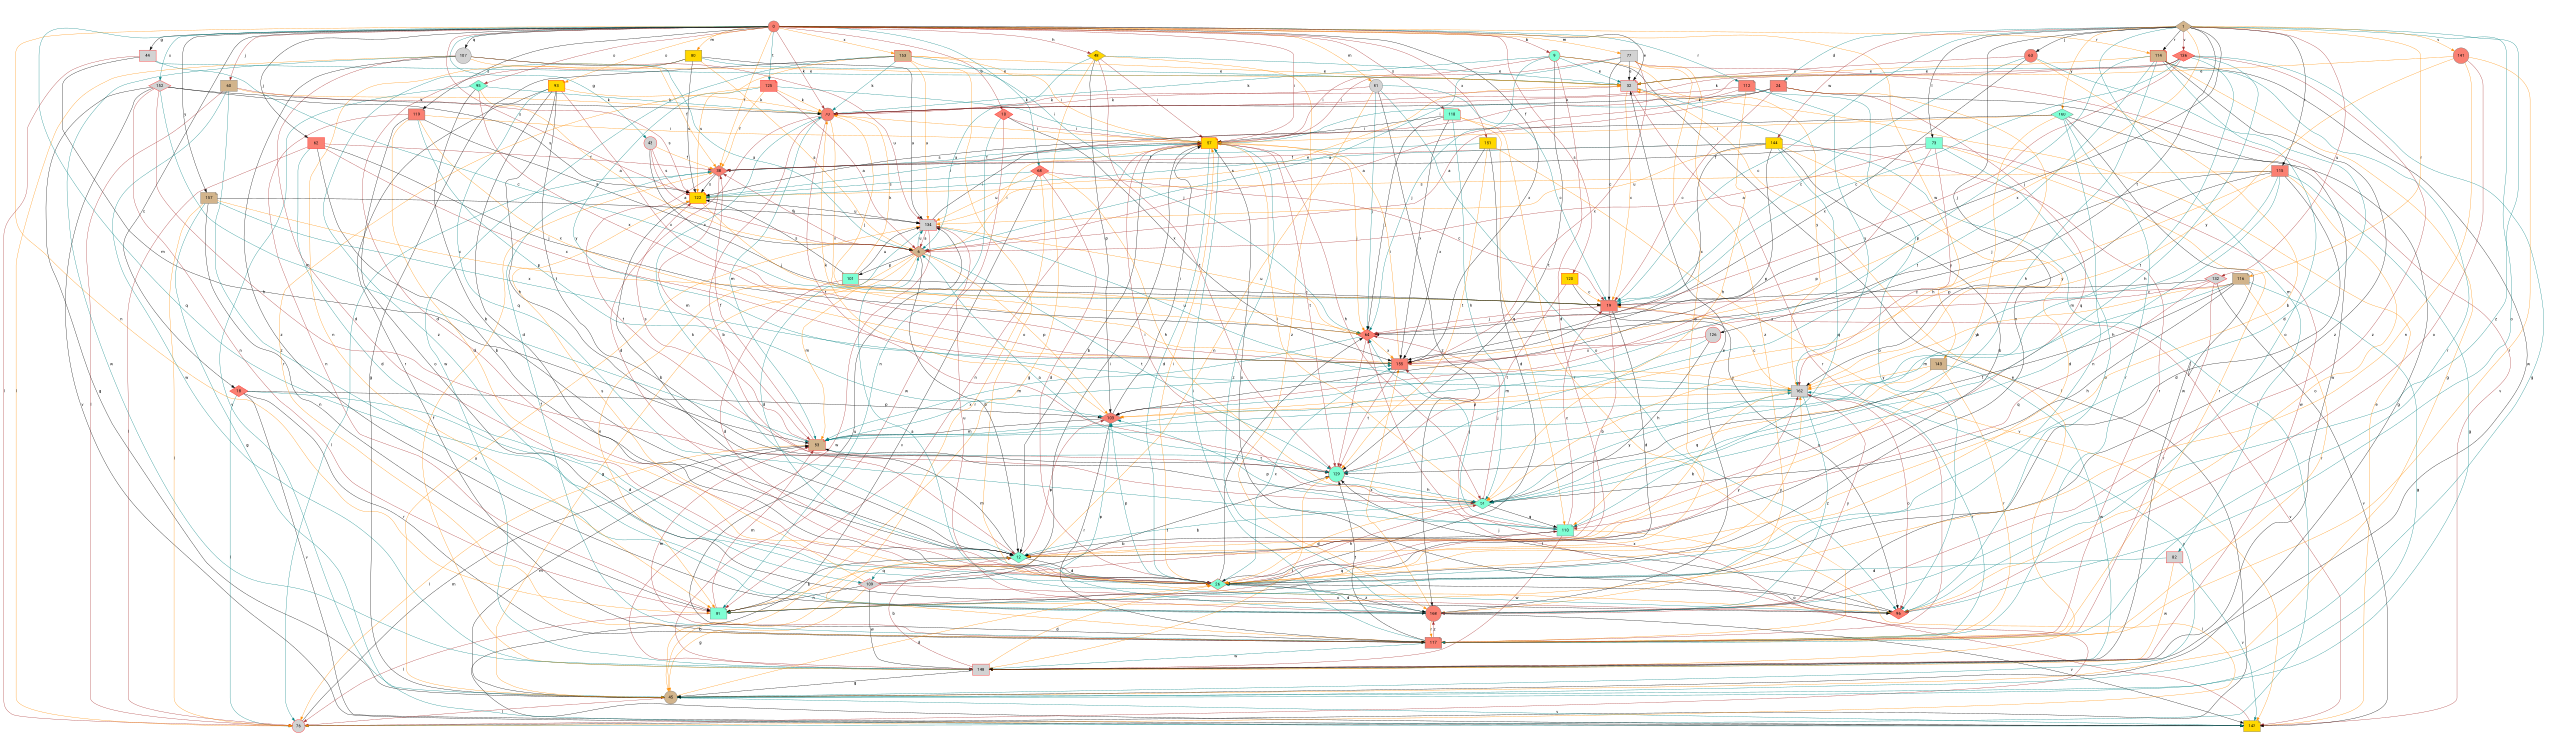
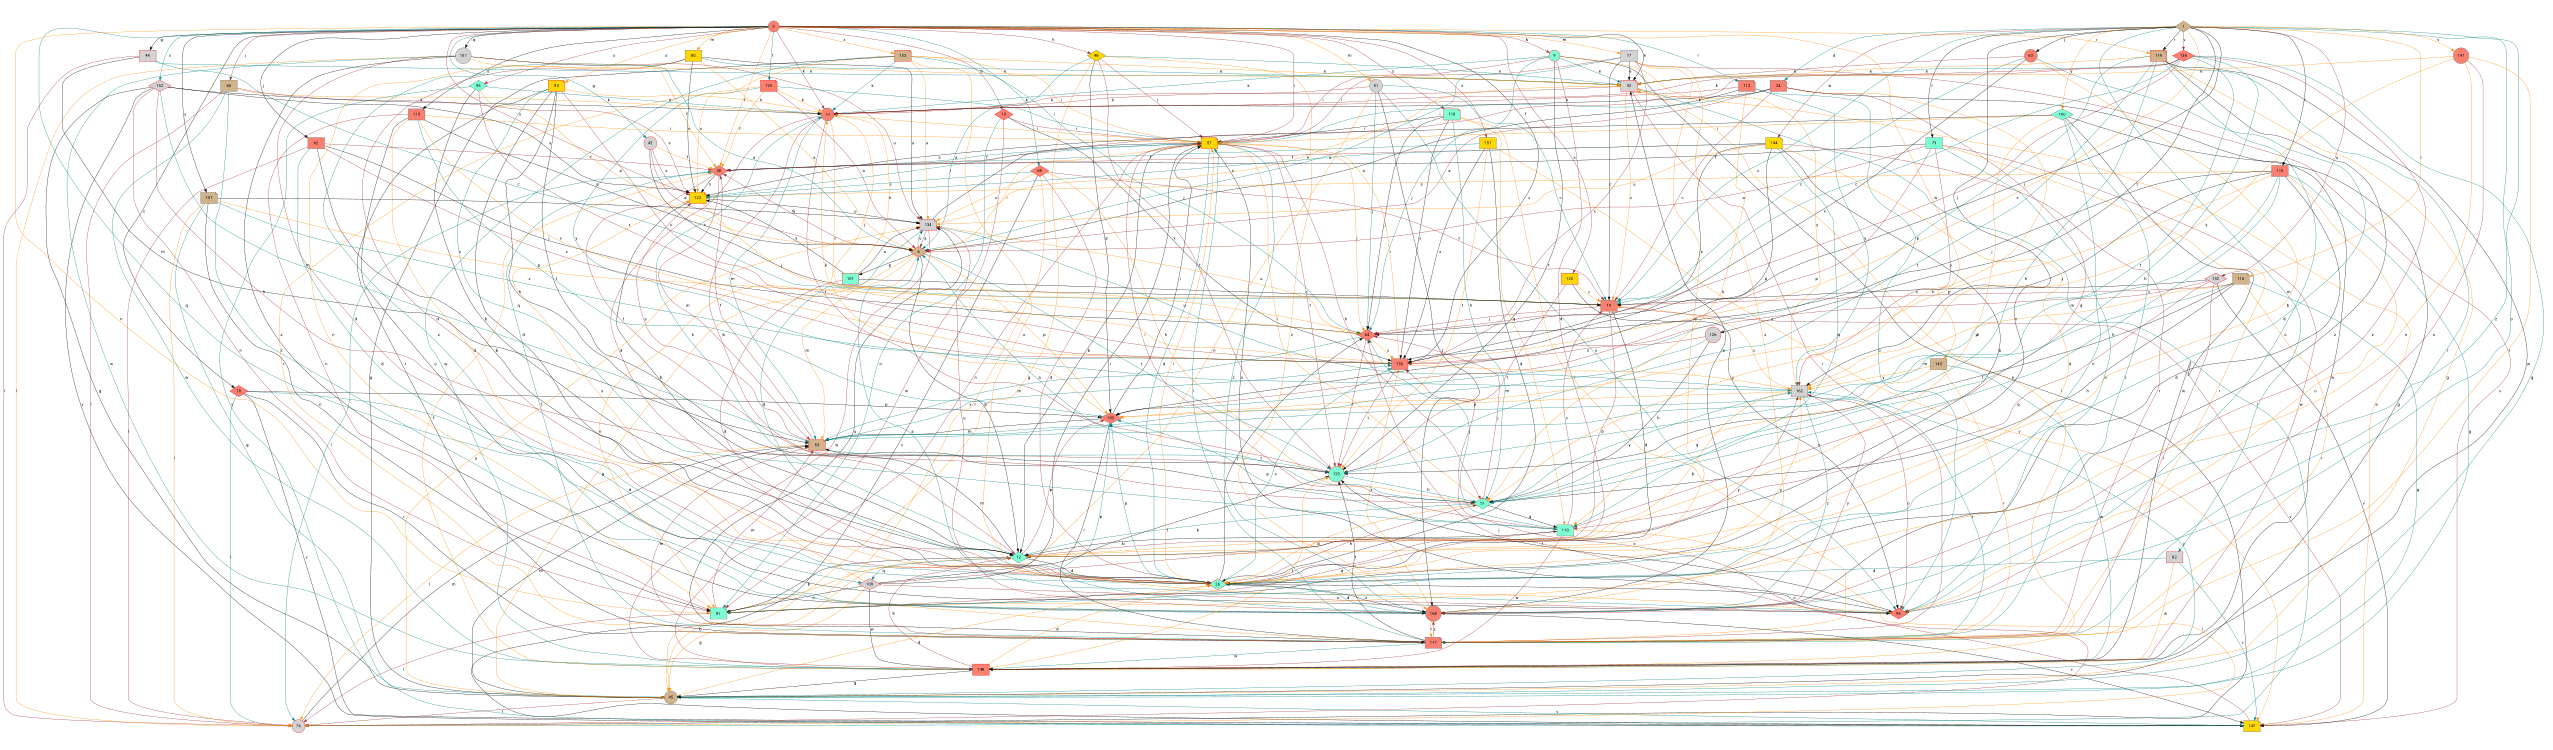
node "62": color red -> gray40
edge "112" -> "6": color brown -> black
node "148": fillcolor lightgrey -> salmon
